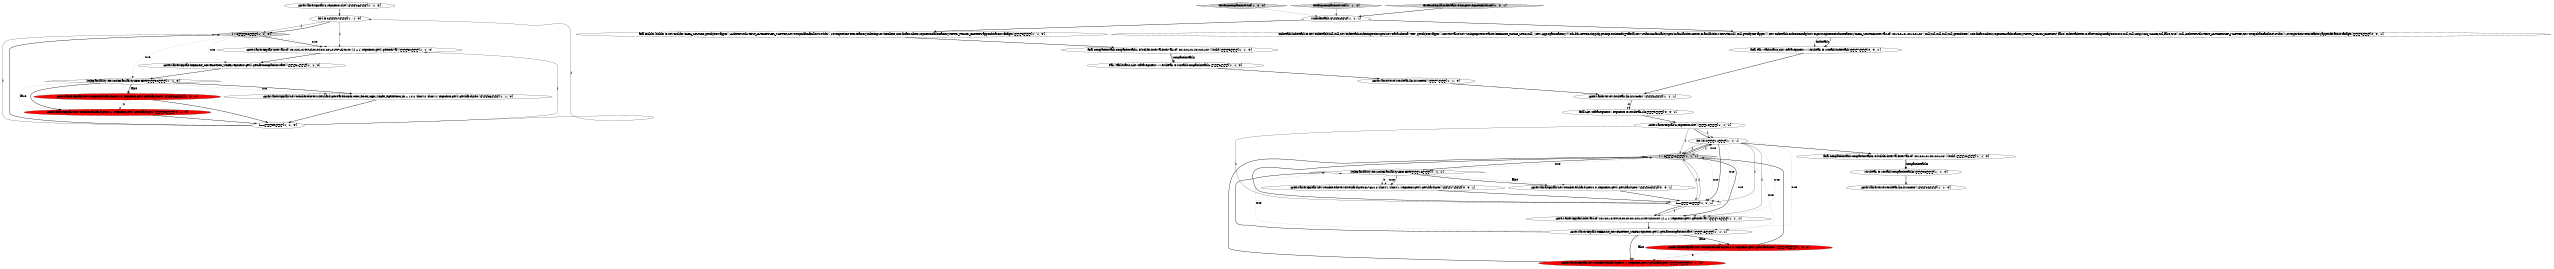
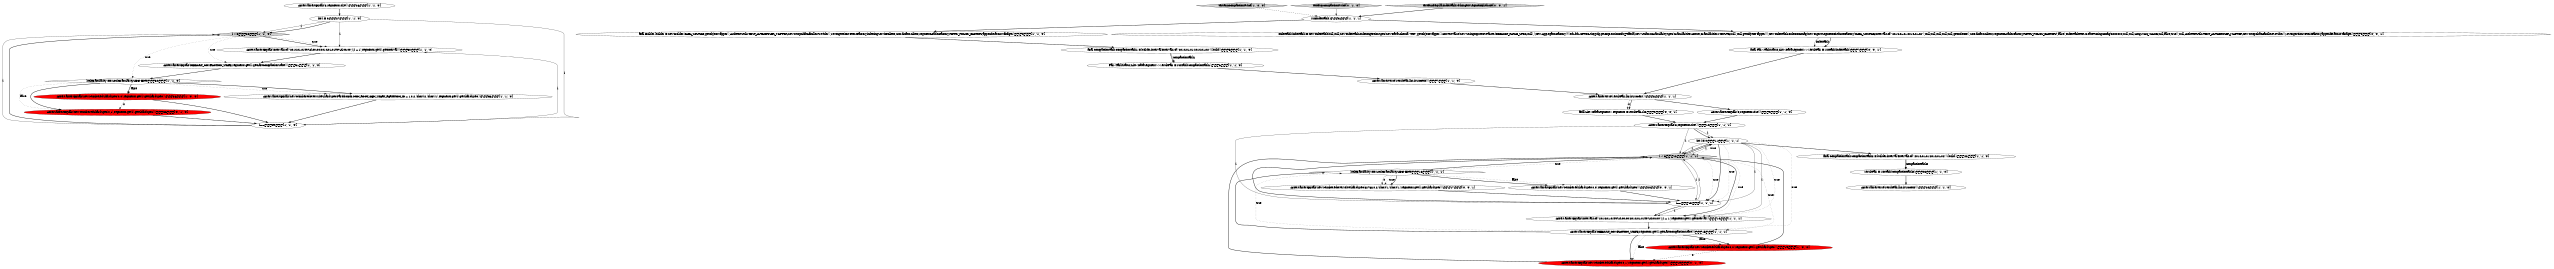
node "Assert.assertEquals(3,segments.size())@@@9@@@['1', '1', '0']": added
edge "i++@@@29@@@['1', '1', '0']" -> "int i = 0@@@27@@@['1', '1', '0']": reversed
